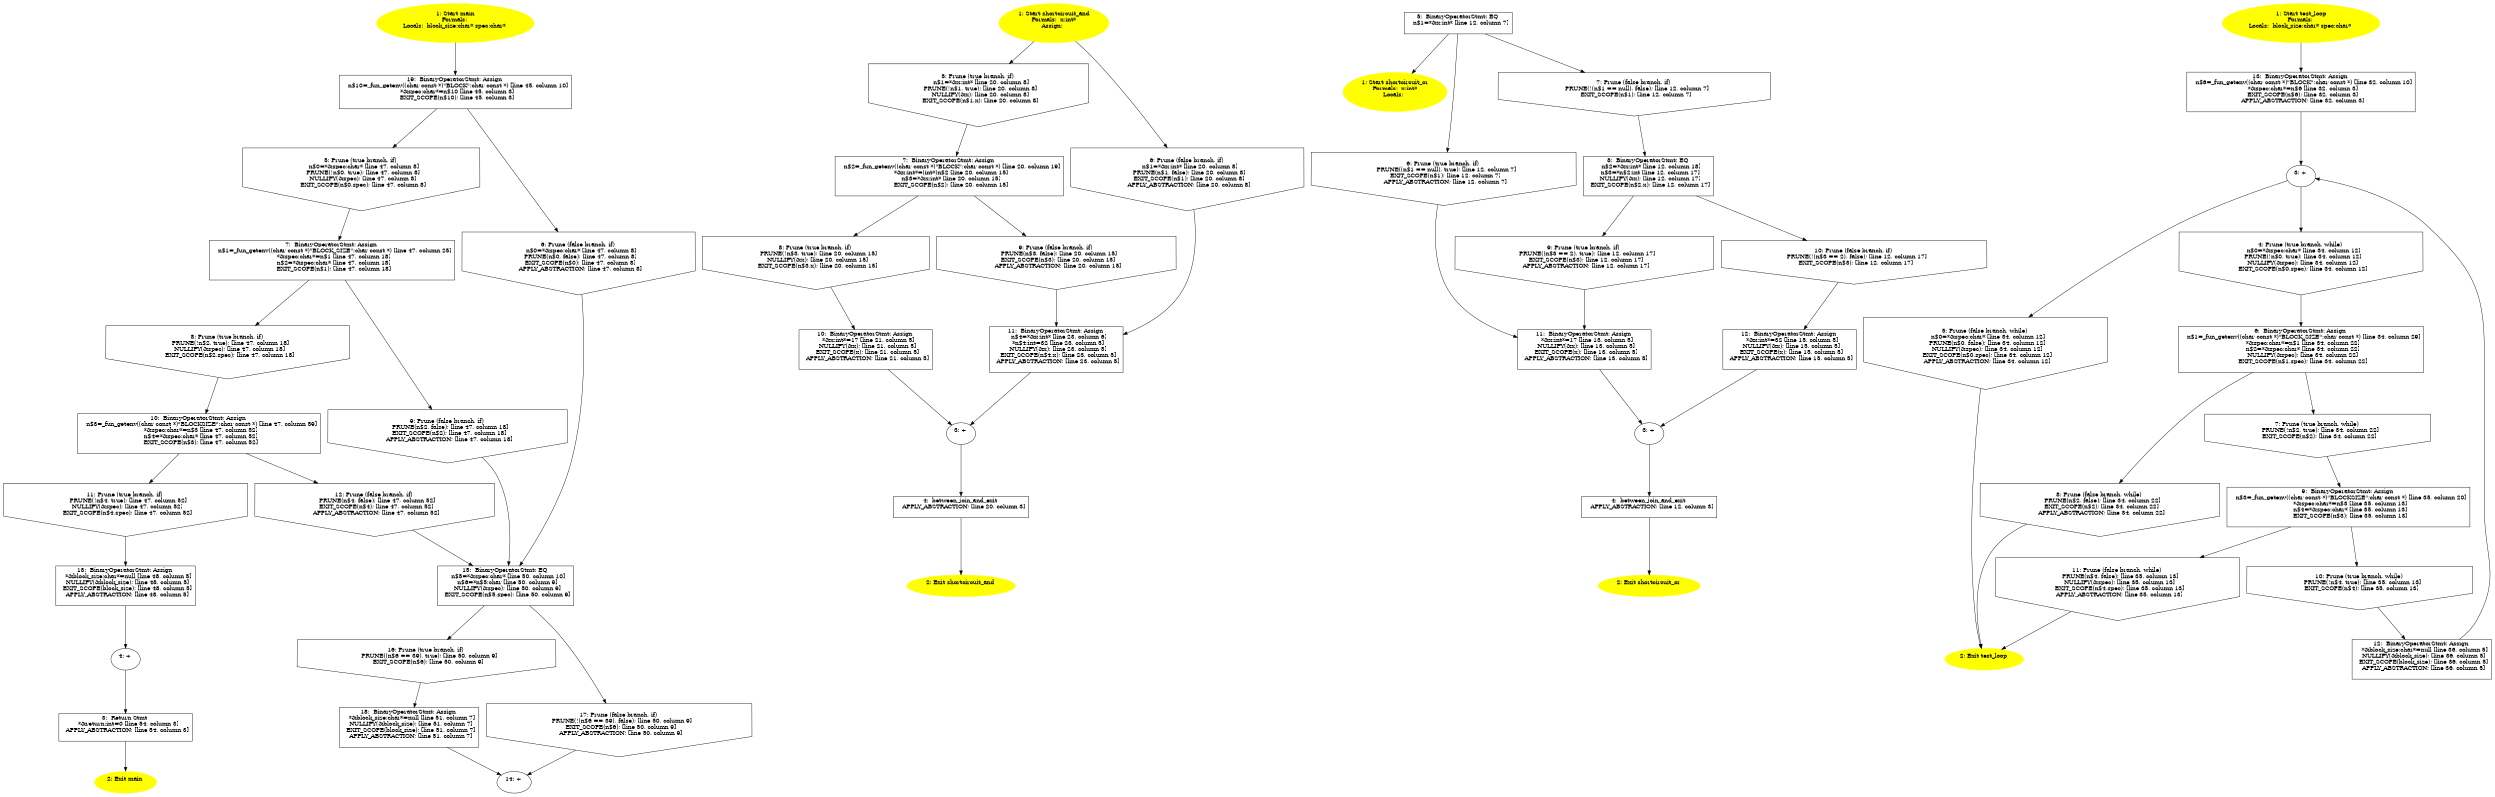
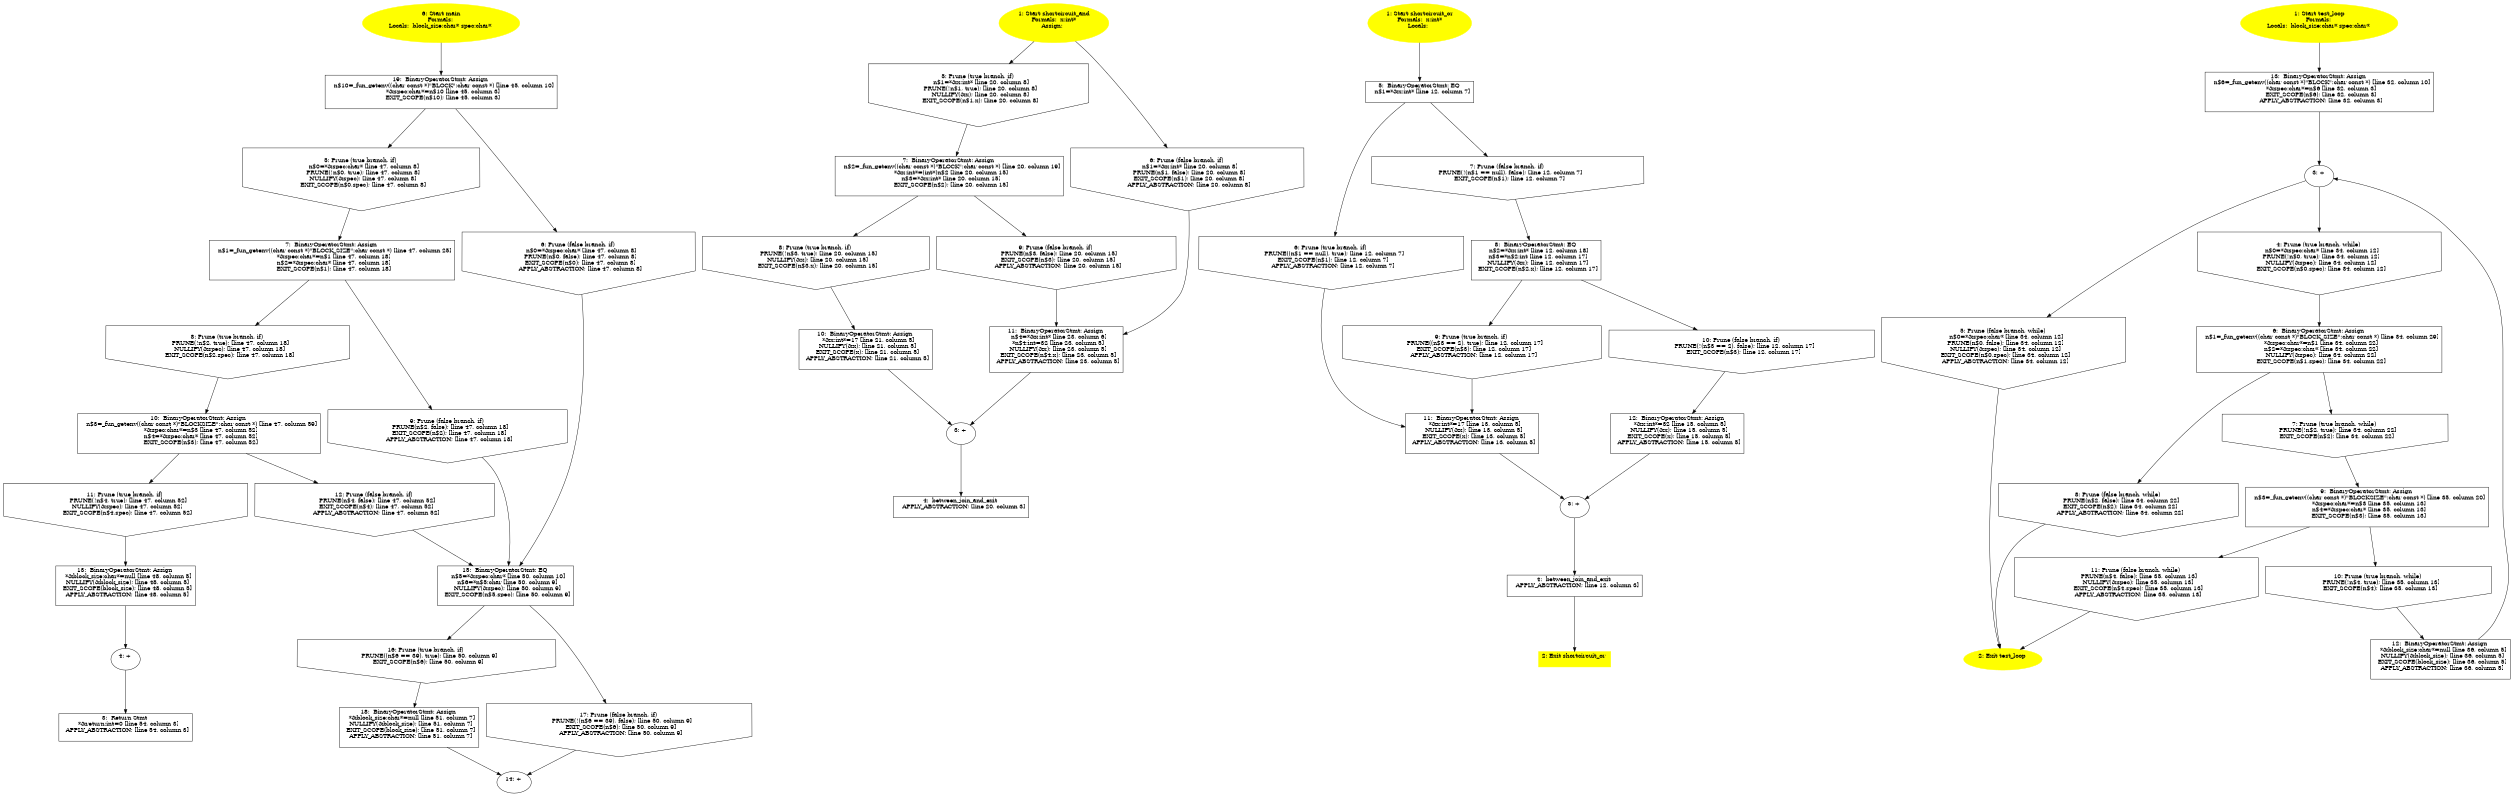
node "1: Start main Formals: Locals:  block_size:char* spec:char*": label "1: Start main Formals: Locals:  block_size:char* spec:char*" -> "6: Start main Formals: Locals:  block_size:char* spec:char*"
edge "5:  BinaryOperatorStmt: EQ n$1=*&x:int* [line 12, column 7]" -> "1: Start shortcircuit_or Formals:  x:int* Locals:": reversed
node "2: Exit shortcircuit_and": removed
node "2: Exit shortcircuit_or": shape ellipse -> box
node "2: Exit main": removed
